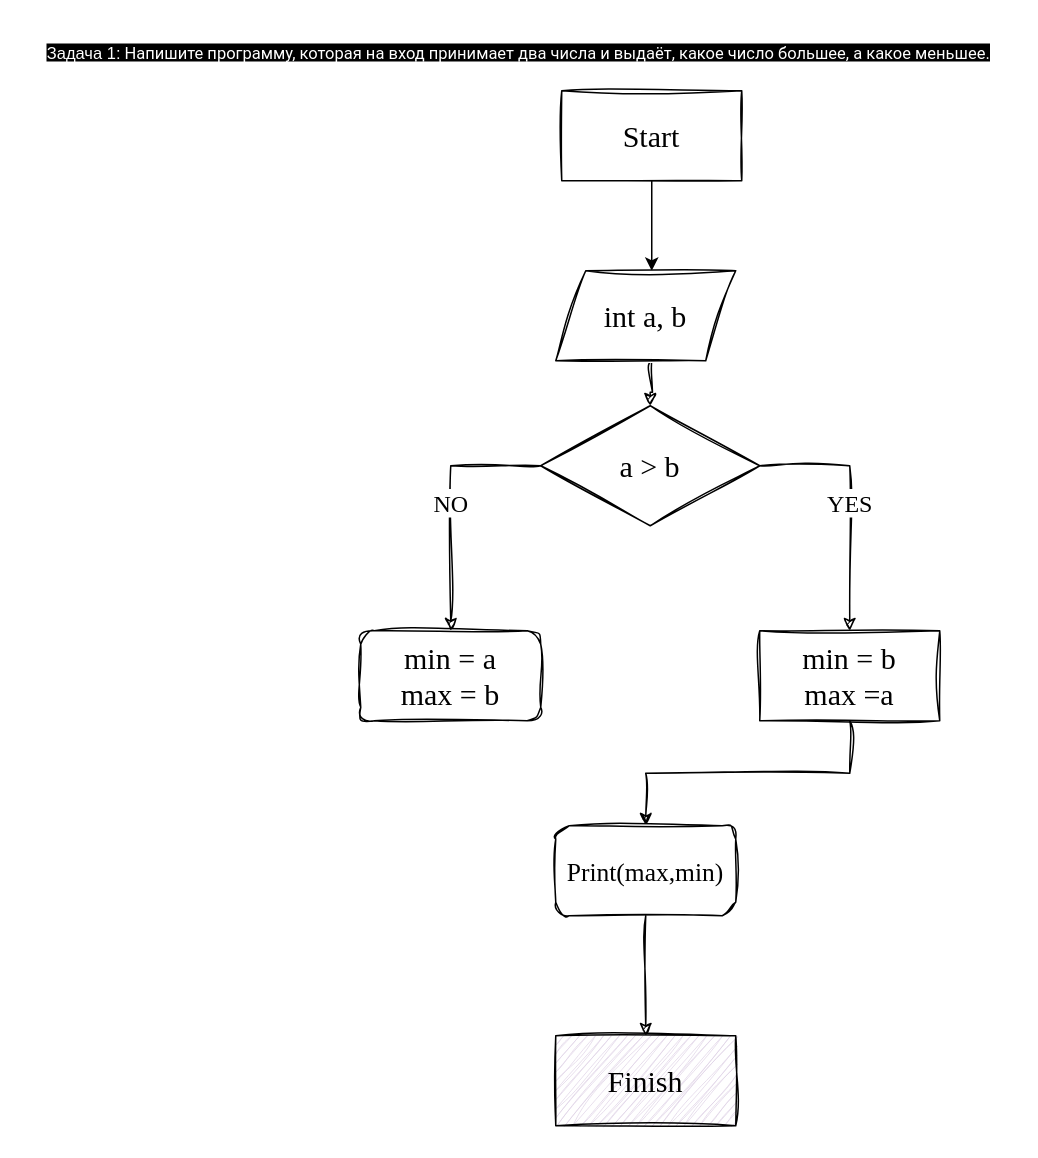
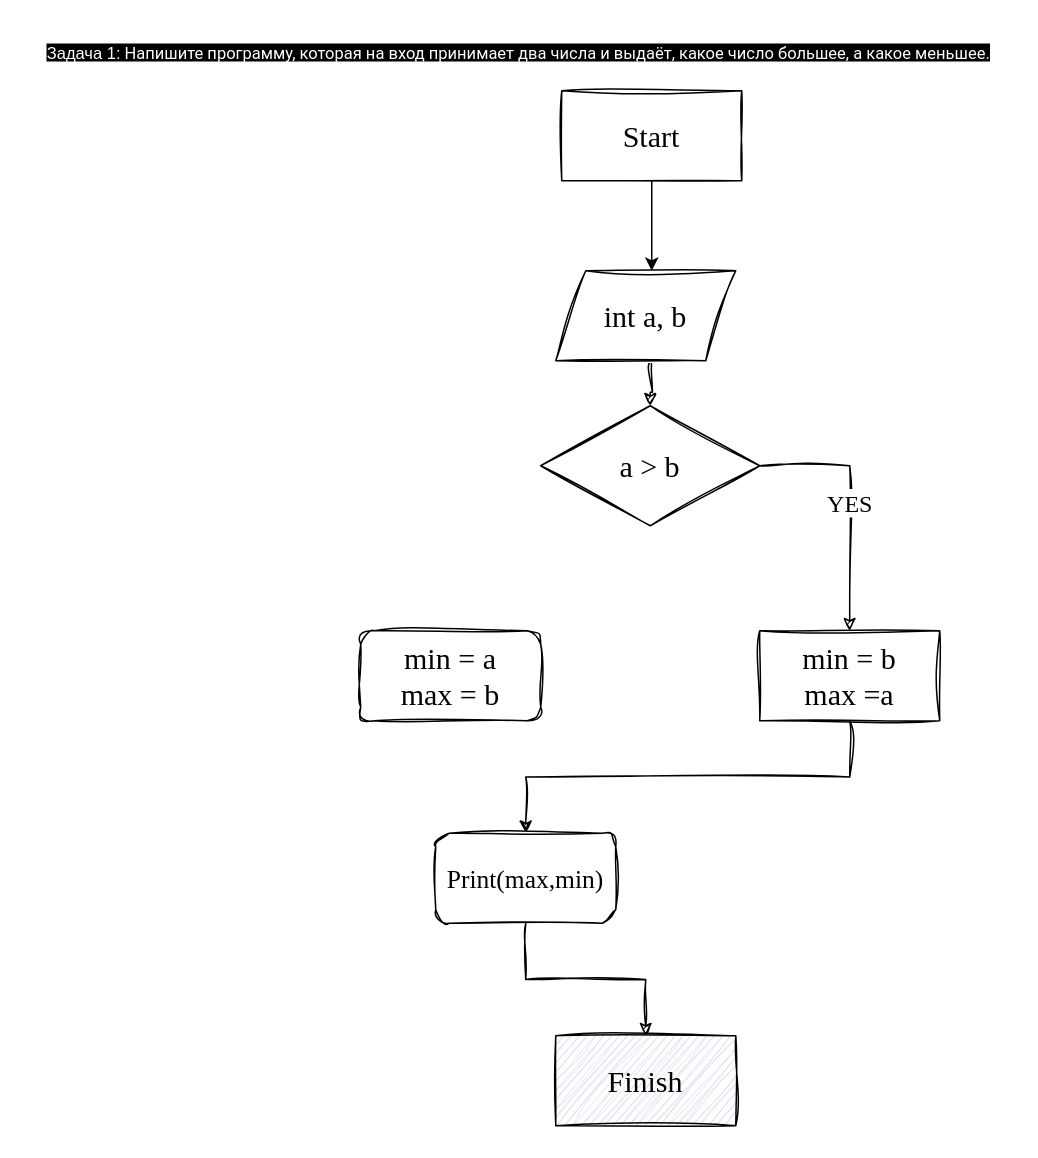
edge "a > b" -> "min = a max = b": removed, label "NO"
node "Print(max,min)": moved (646, 871) -> (526, 878)
